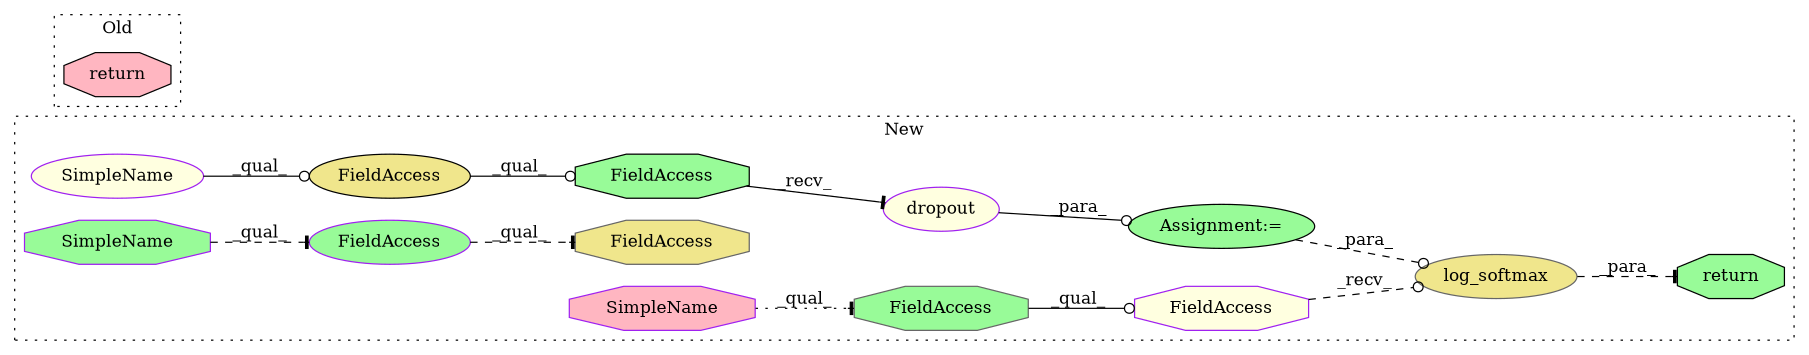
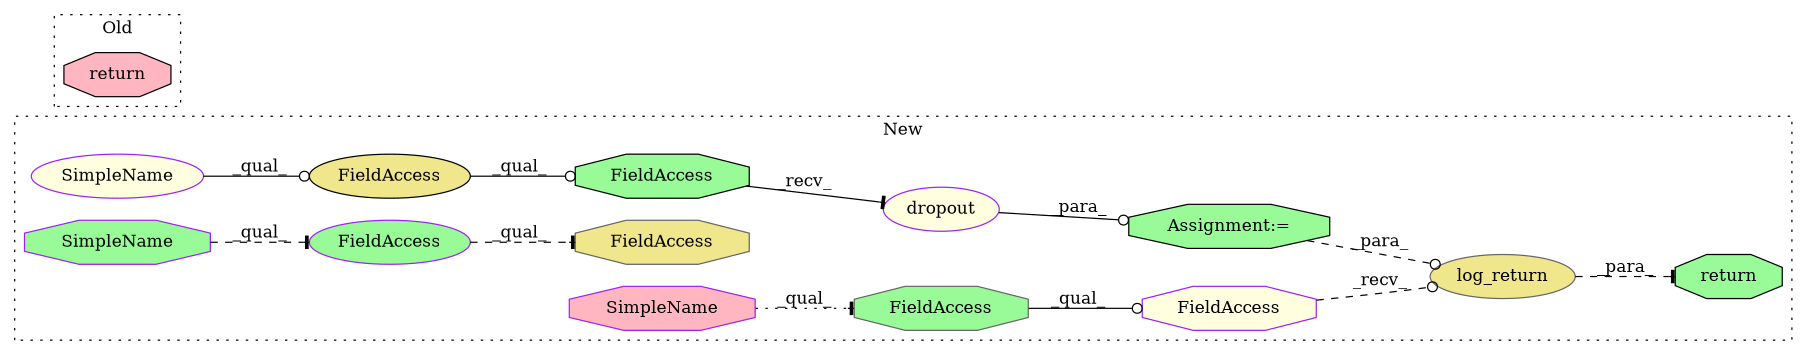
node "Assignment:=": shape ellipse -> octagon
node "log_softmax": label "log_softmax" -> "log_return"
